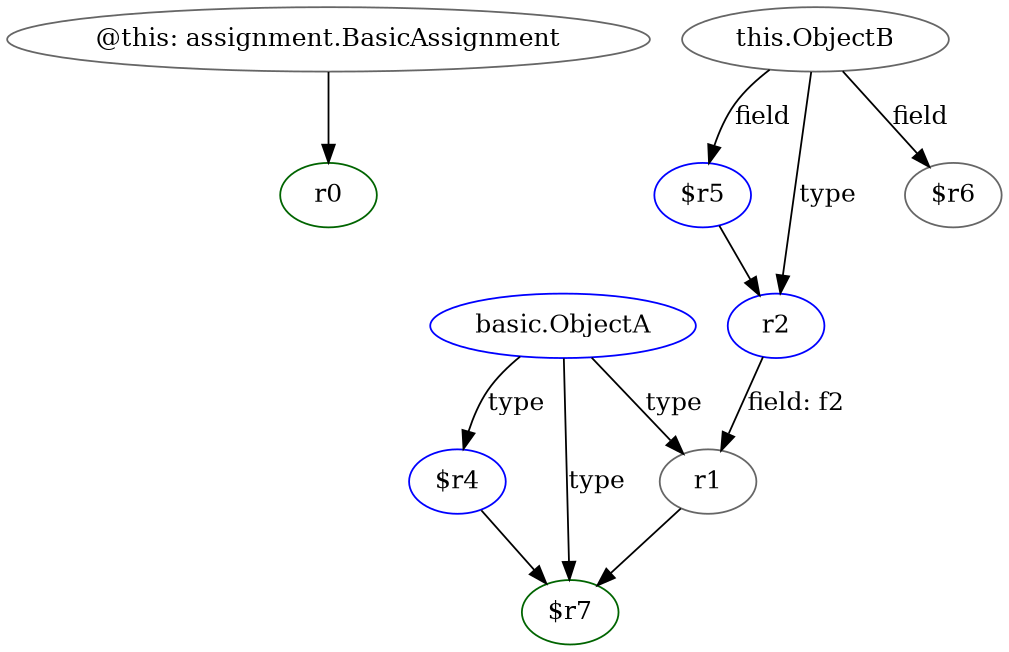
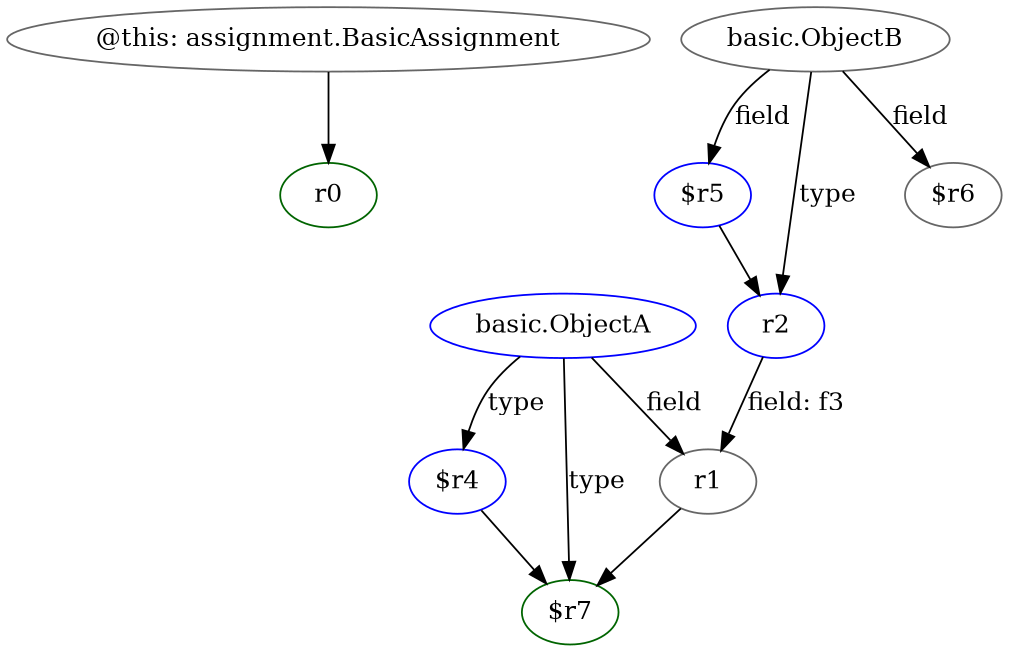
node "this.ObjectB": label "this.ObjectB" -> "basic.ObjectB"
edge "basic.ObjectA" -> "r1": label "type" -> "field"
edge "r2" -> "r1": label "field: f2" -> "field: f3"
